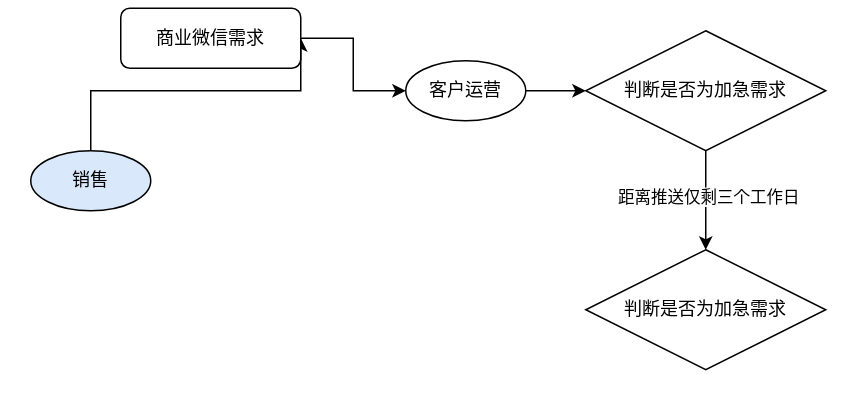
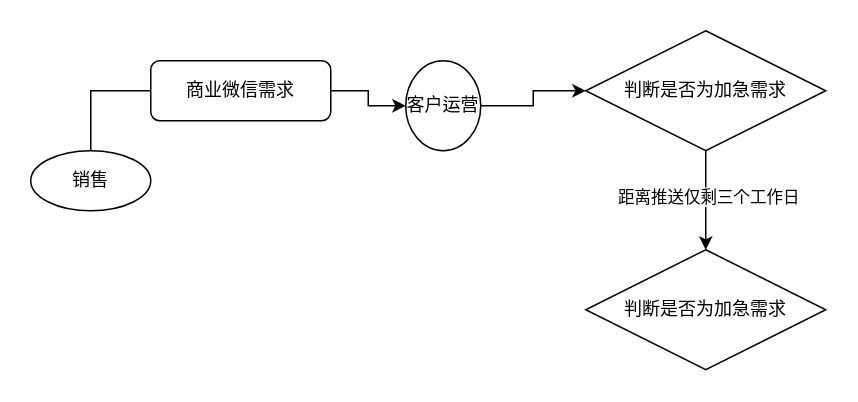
node "商业微信需求": moved (211, 38) -> (241, 91)
node "客户运营": size 120x60 -> 75x90
node "销售": fillcolor #dae8fc -> #ffffff
